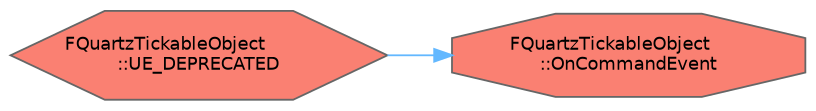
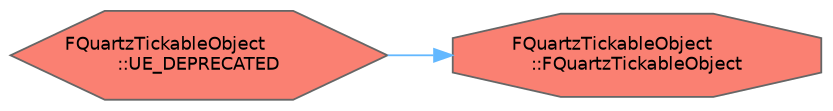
node "FQuartzTickableObject ::OnCommandEvent": label "FQuartzTickableObject ::OnCommandEvent" -> "FQuartzTickableObject ::FQuartzTickableObject"
